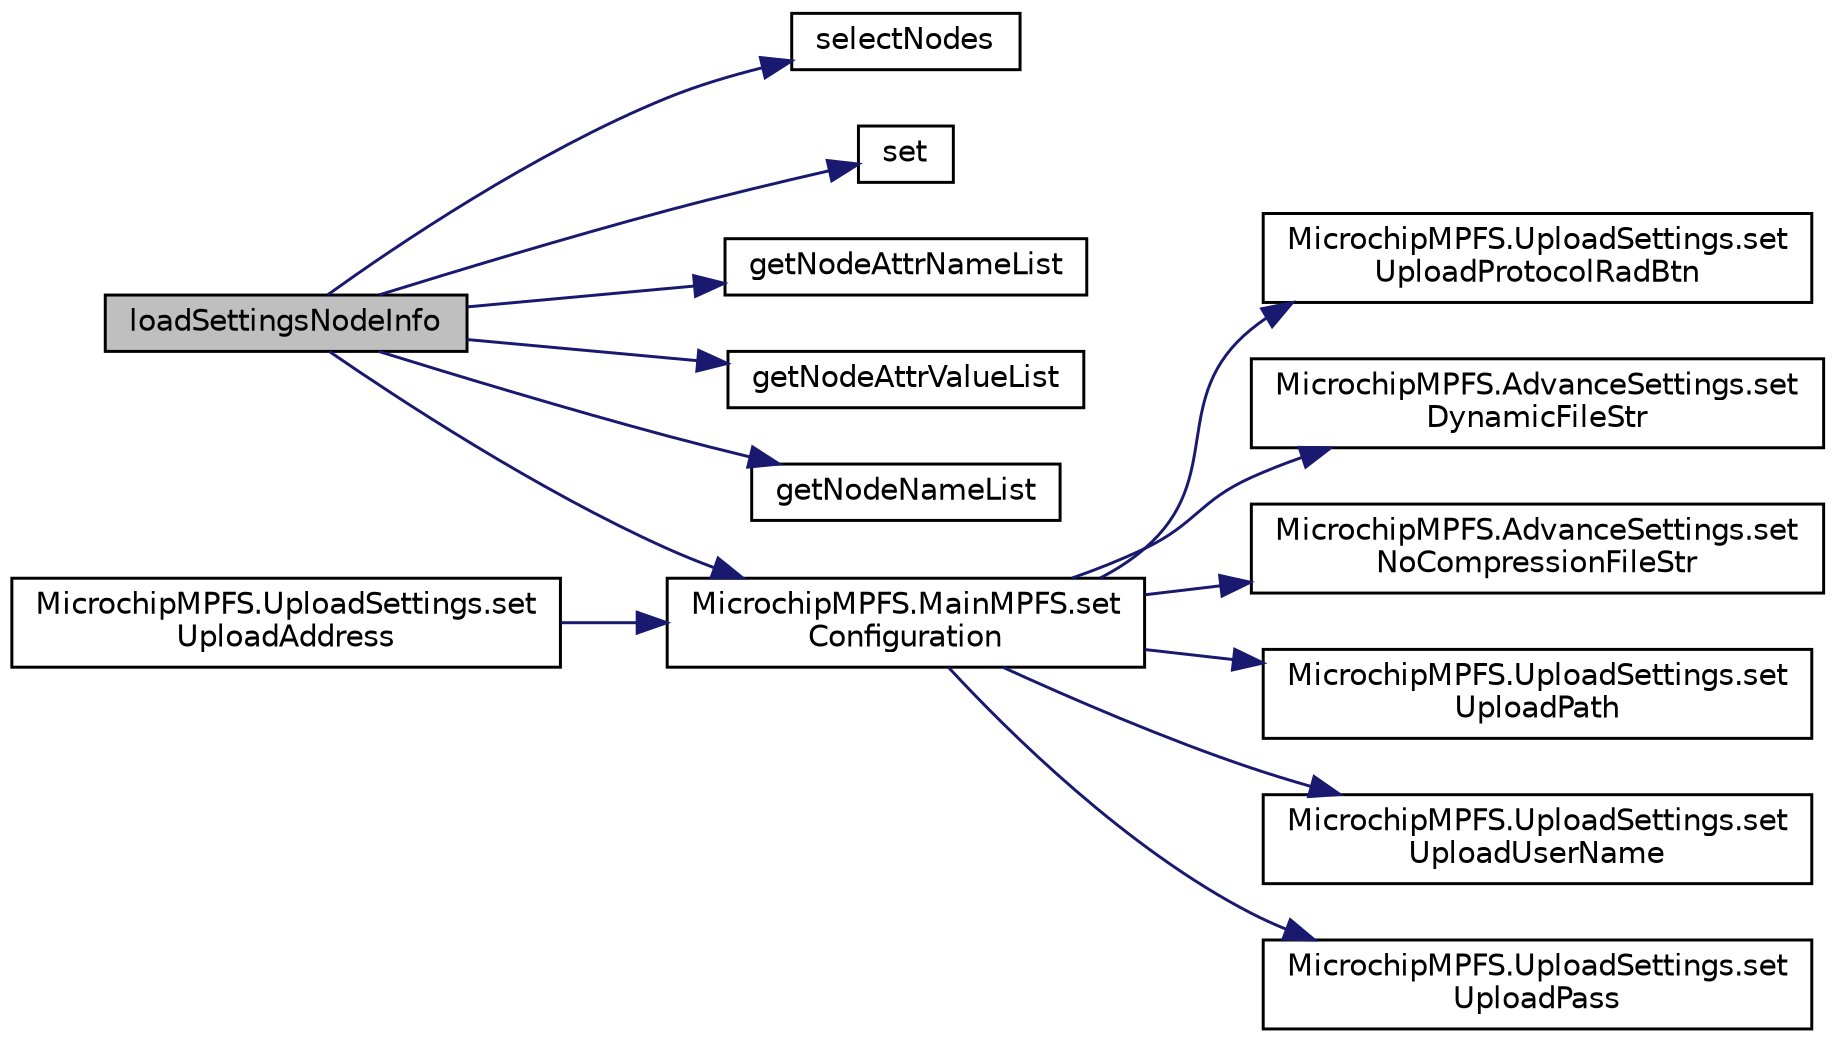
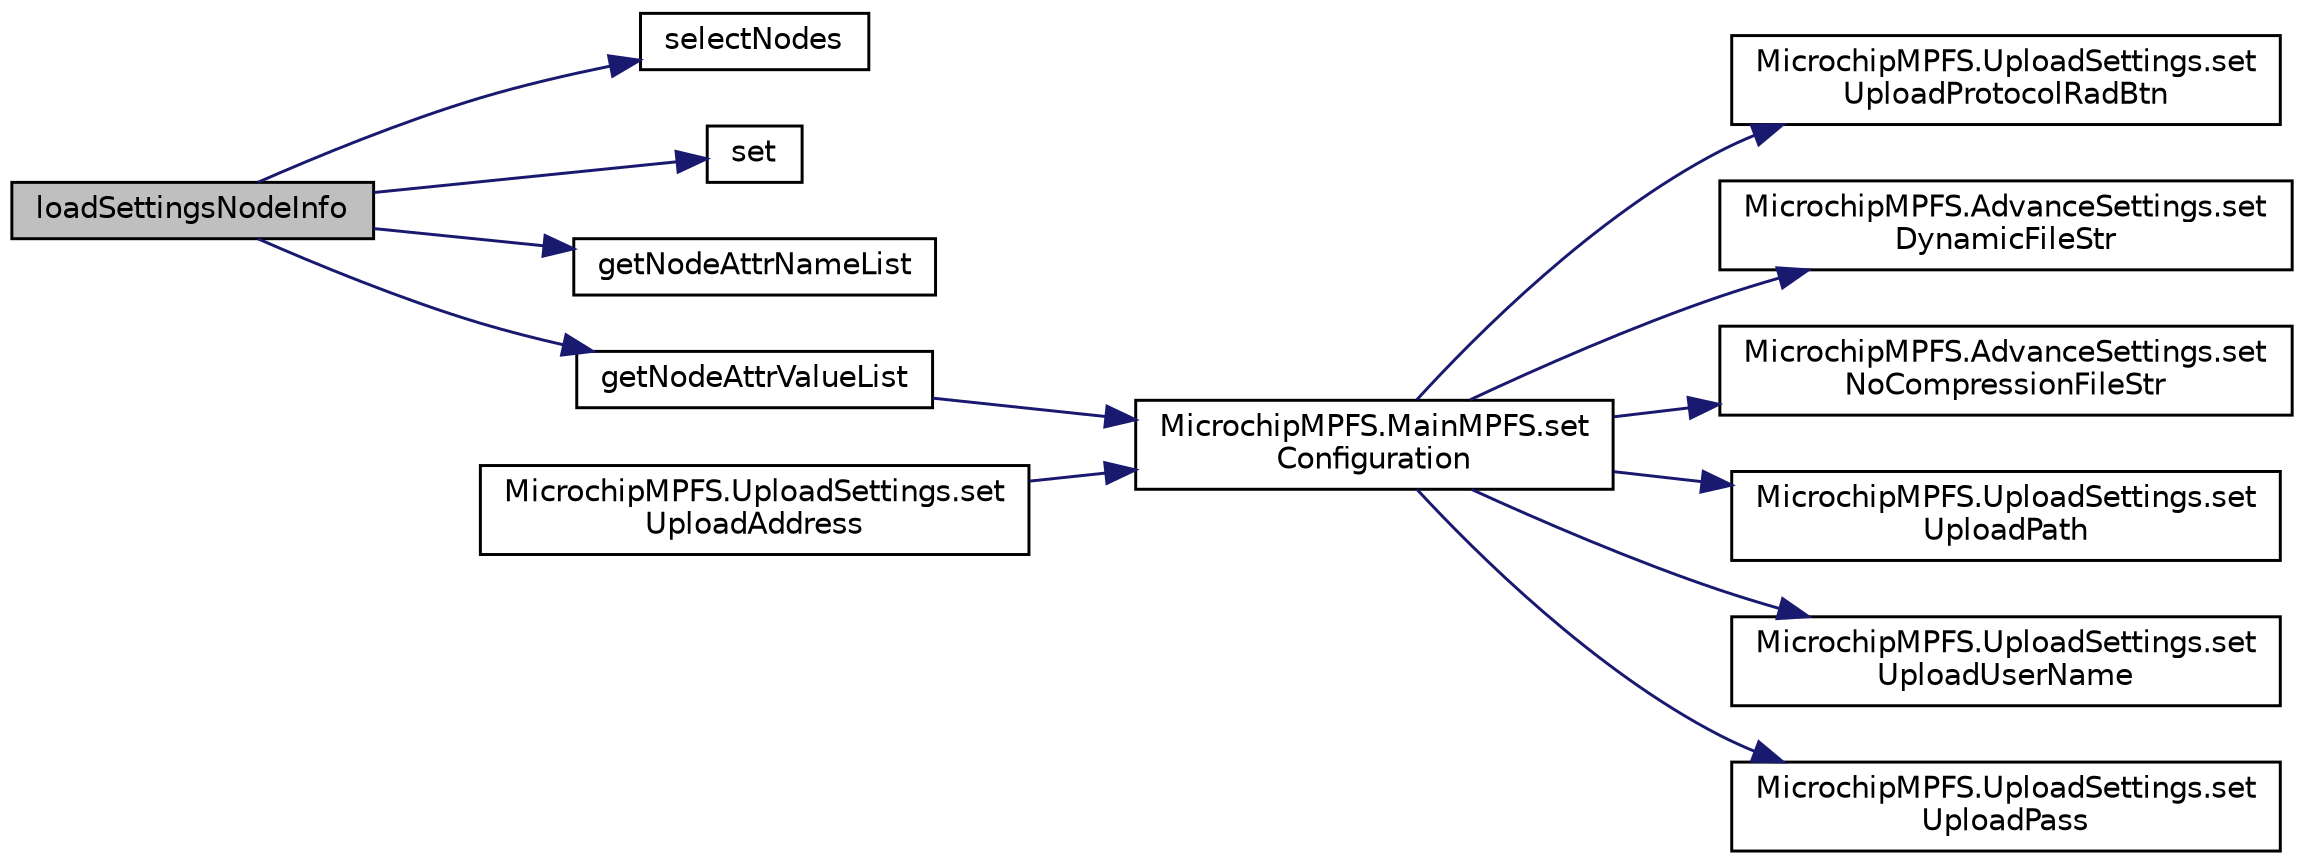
edge "loadSettingsNodeInfo" -> "MicrochipMPFS.MainMPFS.set Configuration": now "getNodeAttrValueList" -> "MicrochipMPFS.MainMPFS.set Configuration"
node "getNodeNameList": removed
